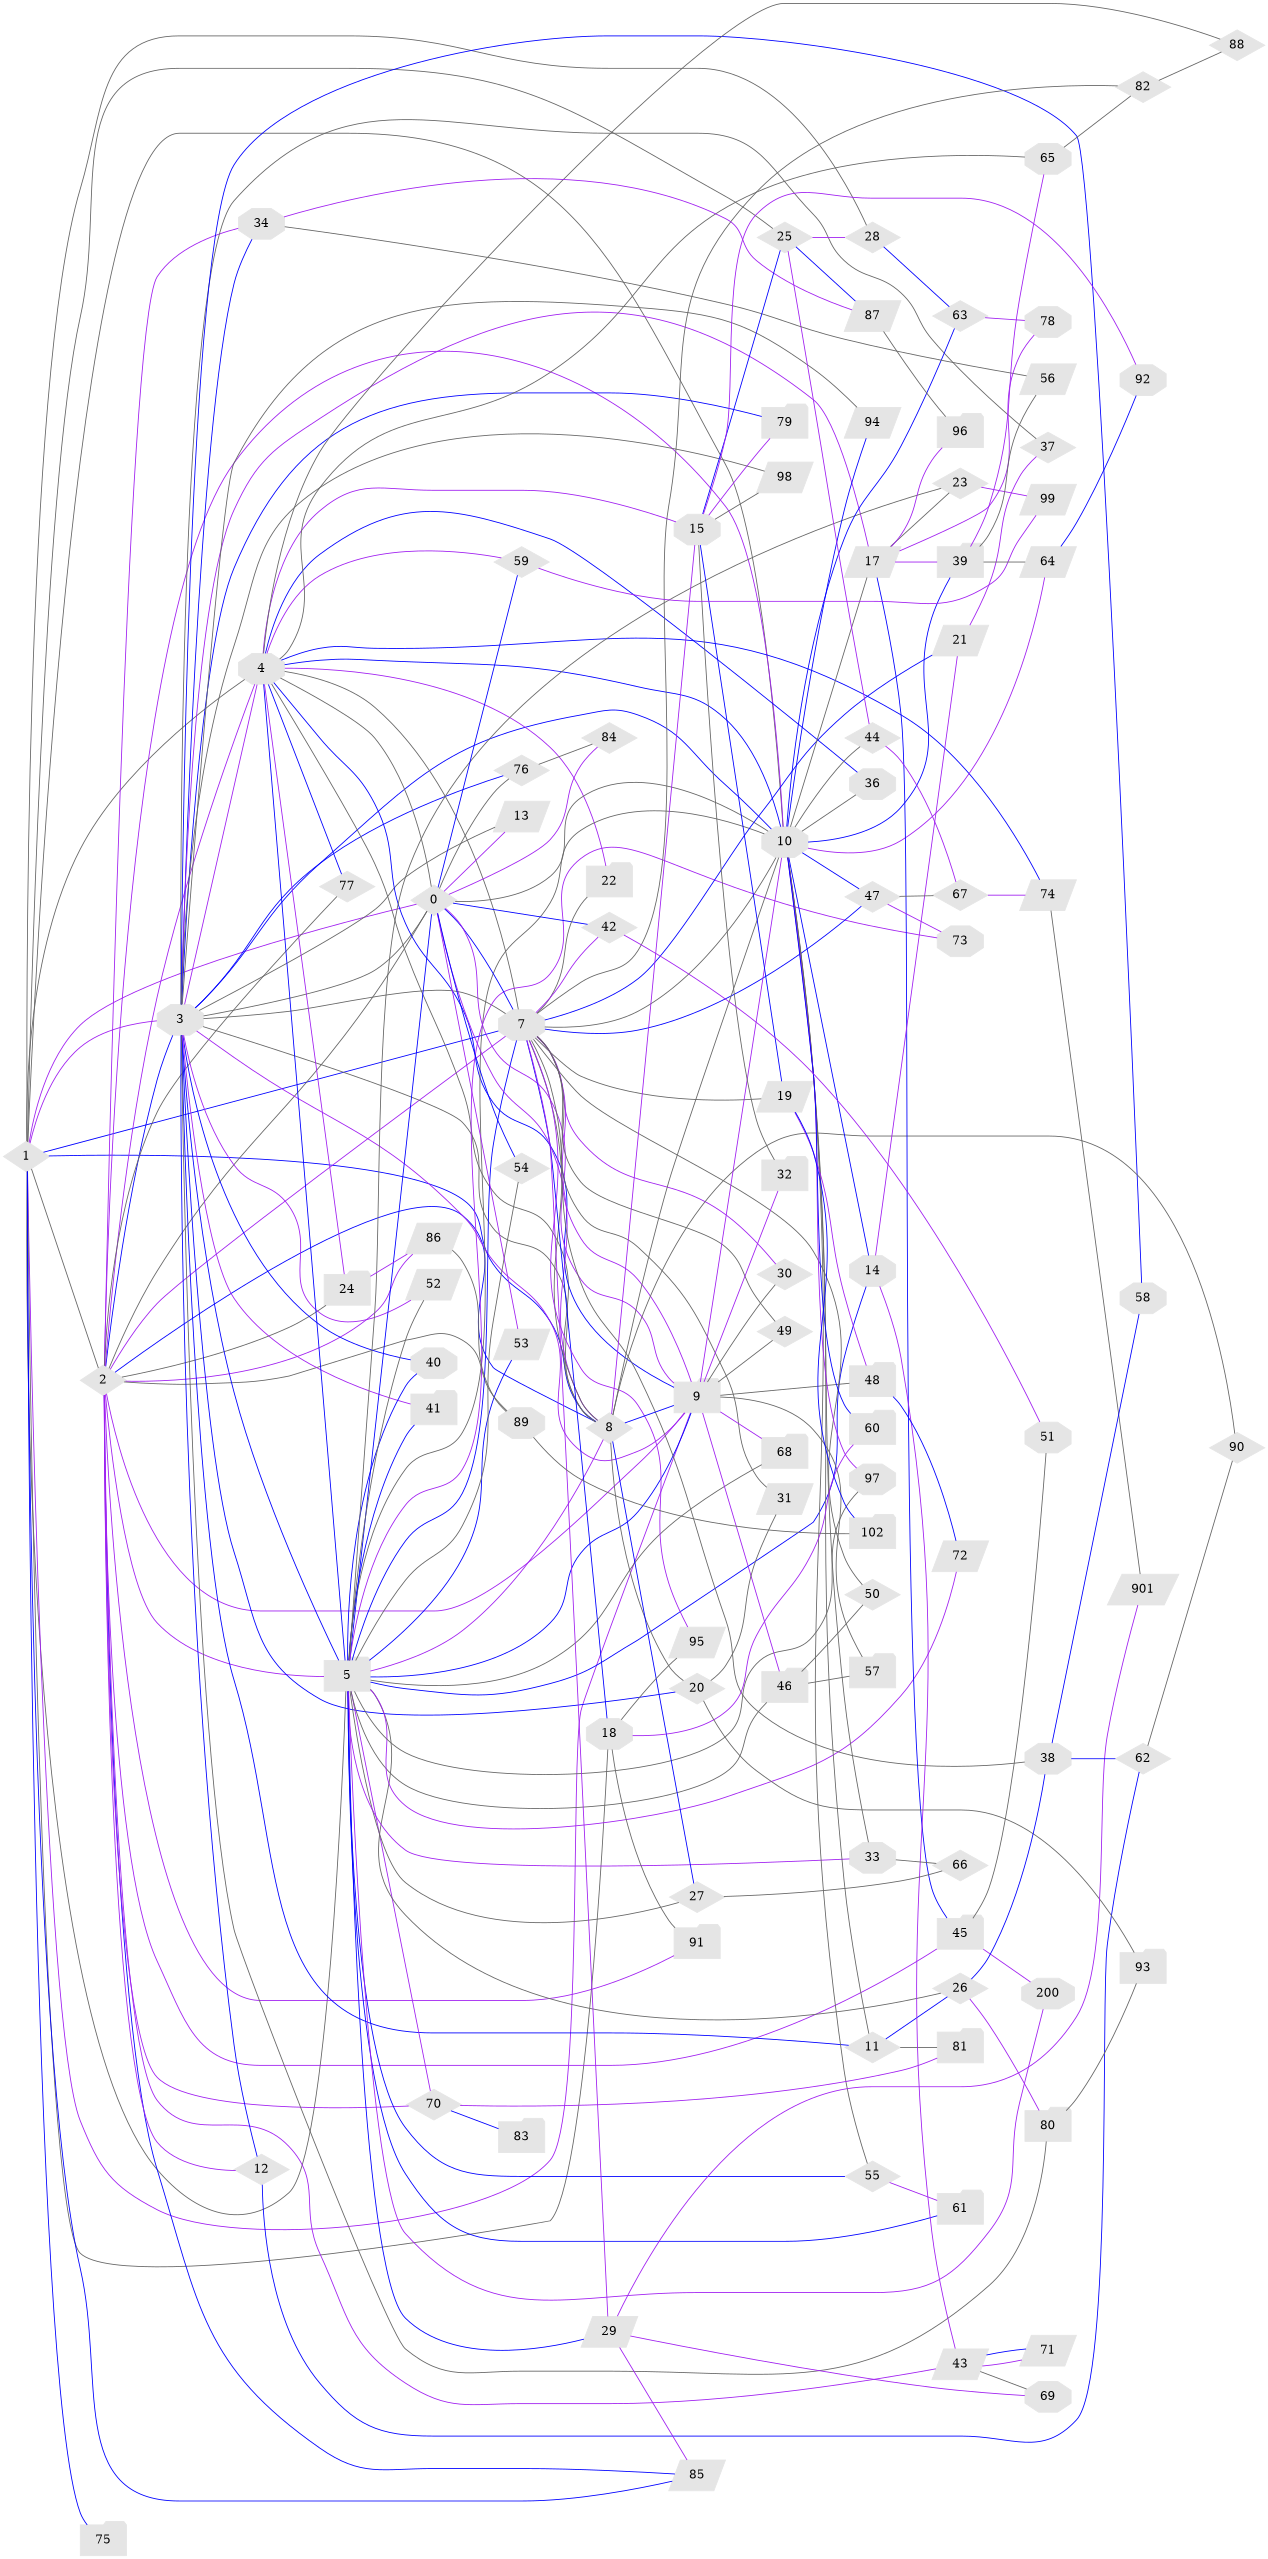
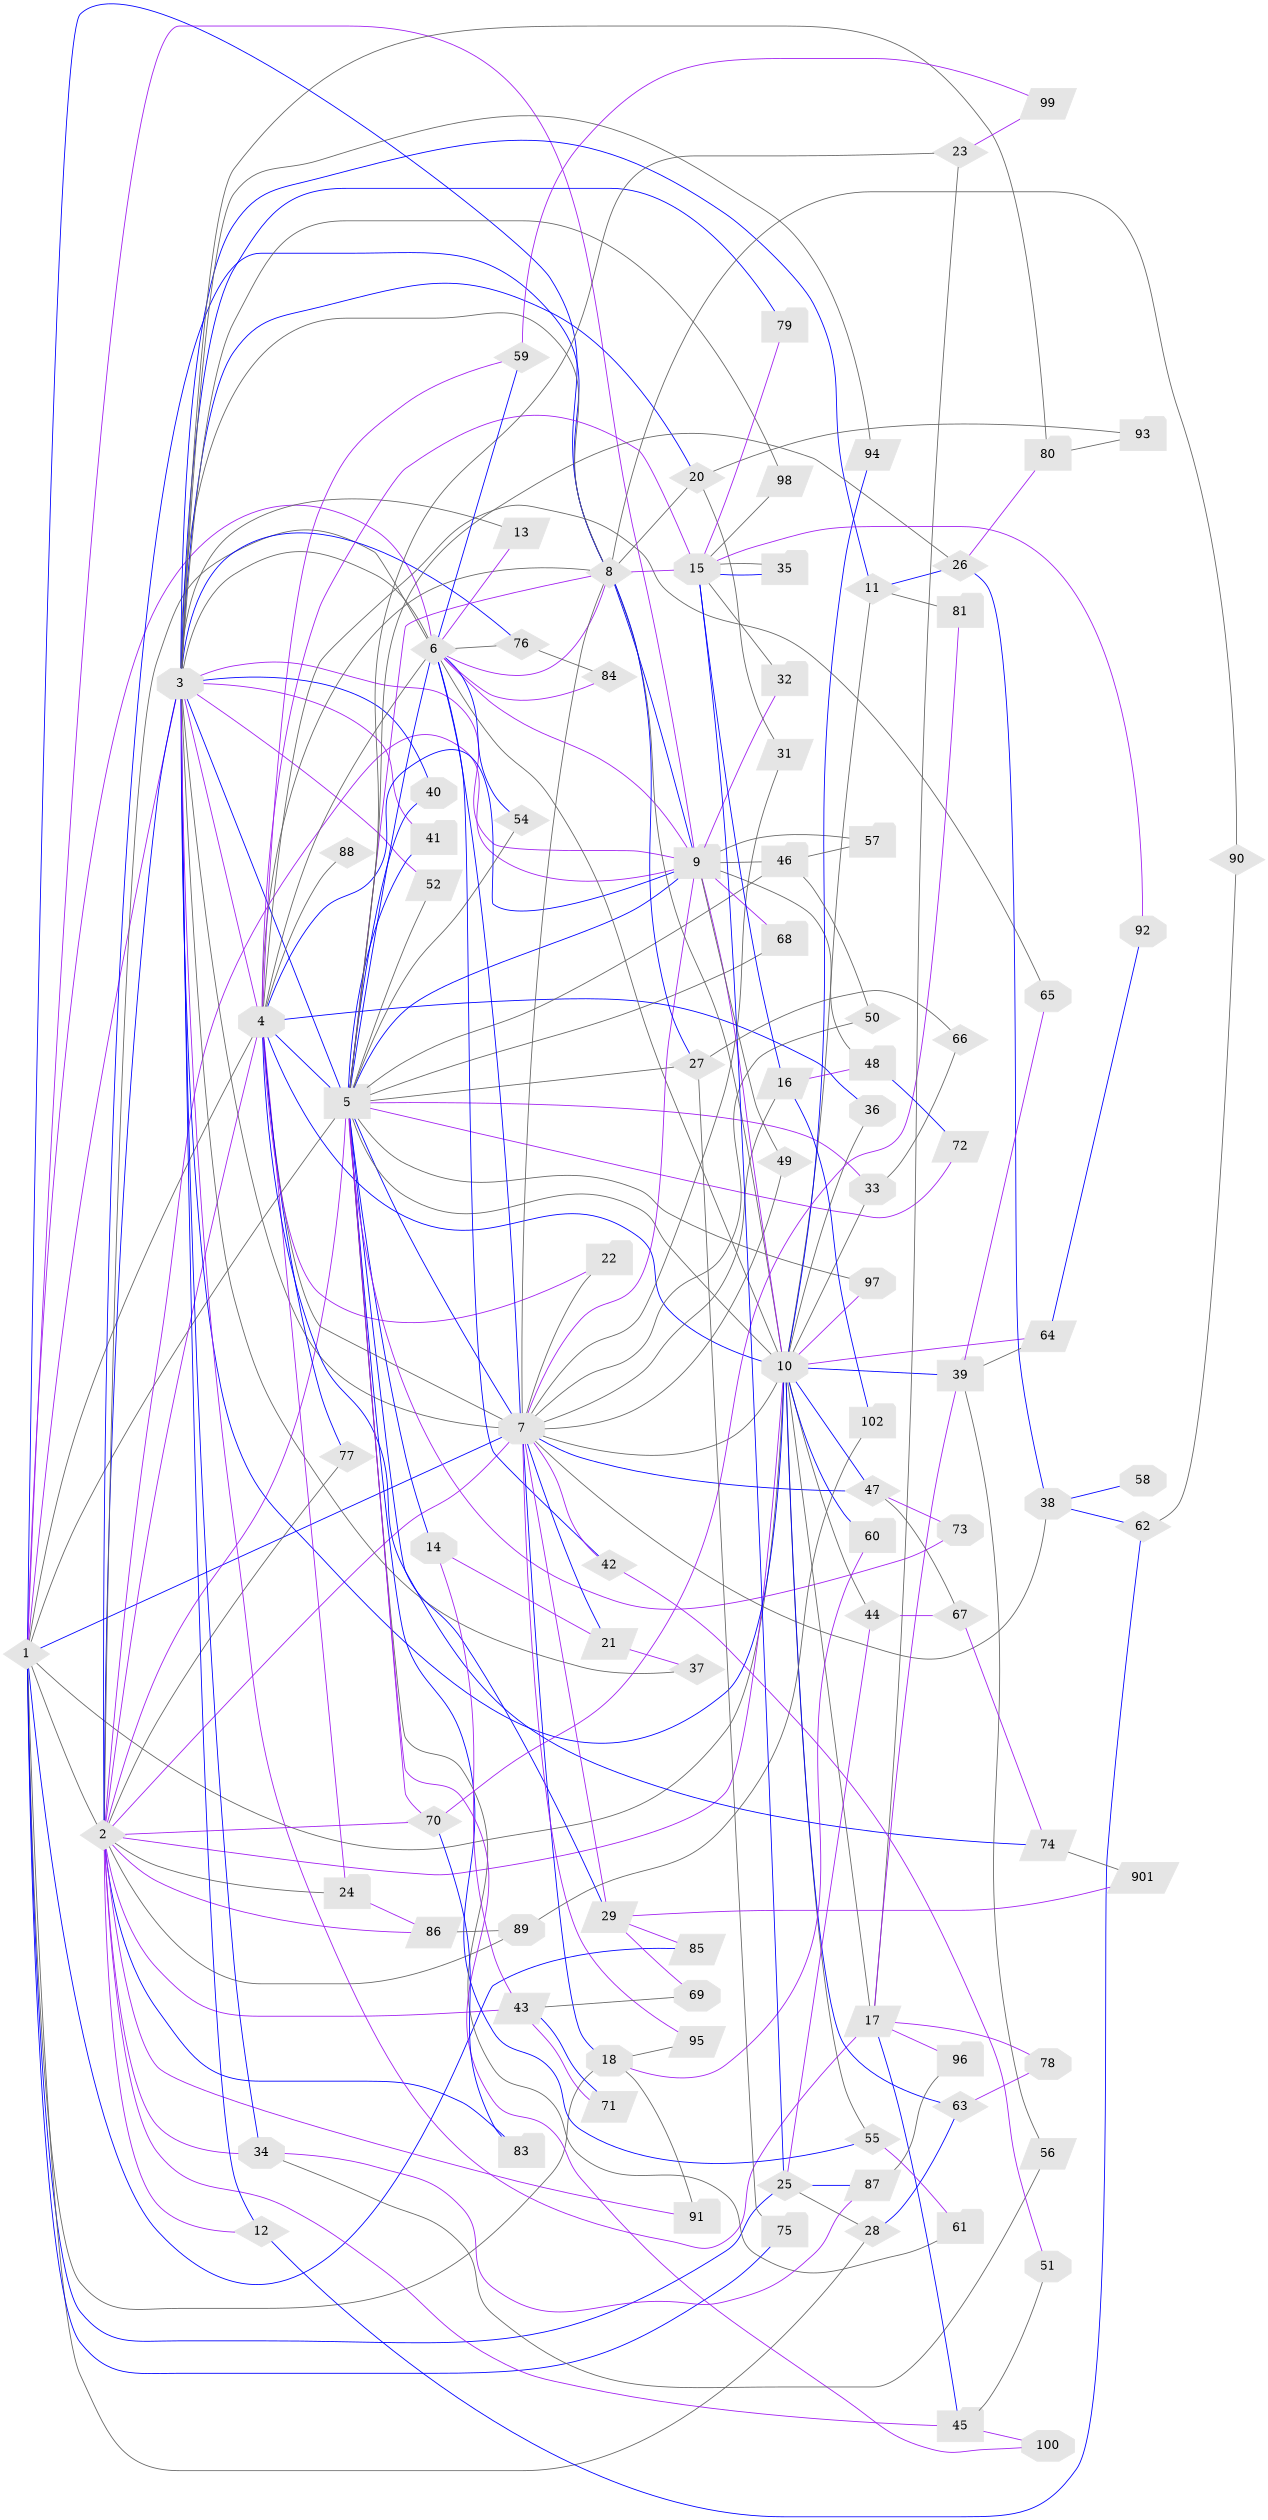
edge "3" -- "58": removed
node "82": removed
edge "25" -- "28": color purple -> gray40
edge "25" -- "1": color gray40 -> blue
node "35": added
node "0": label "0" -> "6"
edge "10" -- "14": removed
node "19": label "19" -> "16"
node "30": removed
node "53": removed
edge "9" -- "46": color purple -> gray40
edge "27" -- "75": added
node "200": label "200" -> "100"
edge "2" -- "85": now "2" -- "83"
edge "5" -- "61": color blue -> gray40
